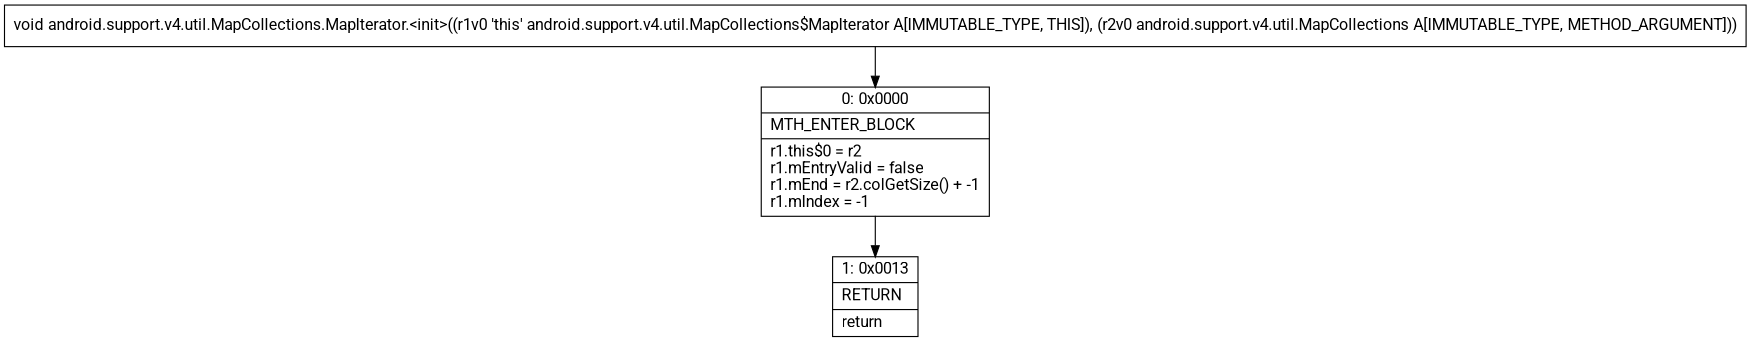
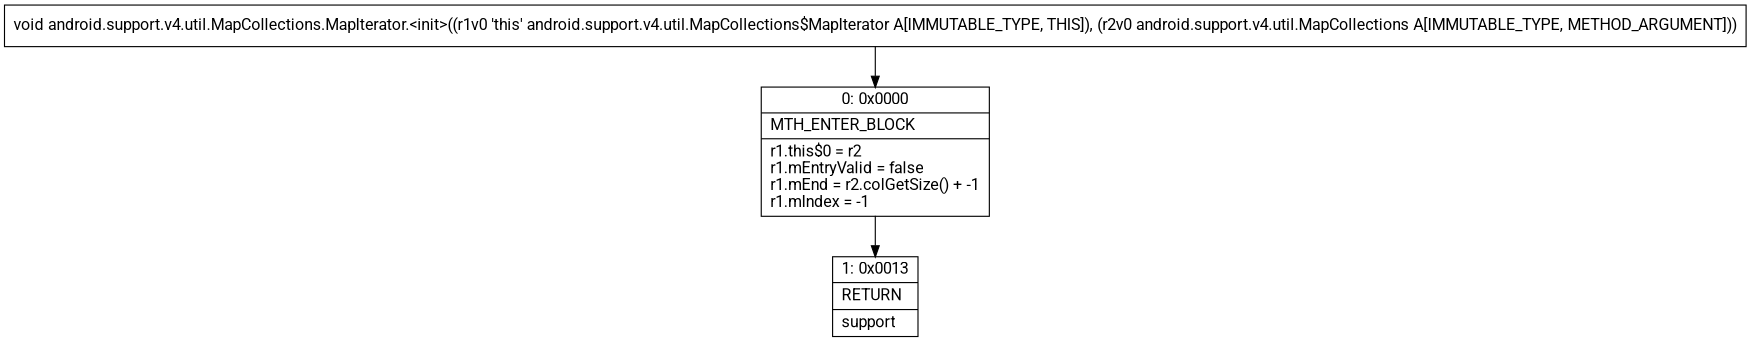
node "1: 0x0013": text "return" -> "support"
